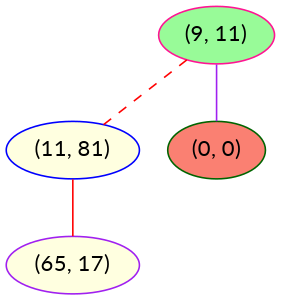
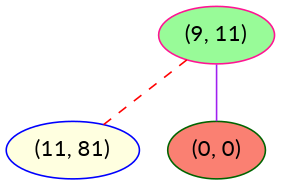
node "(65, 17)": removed
